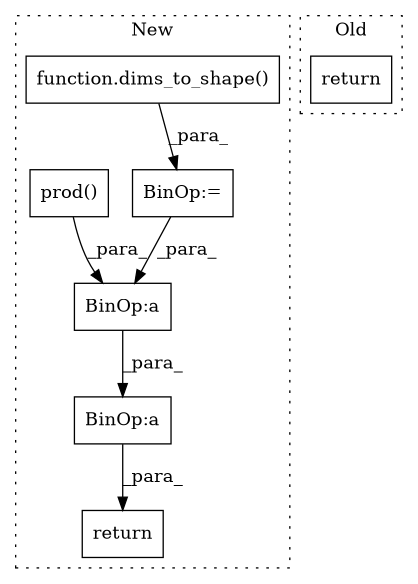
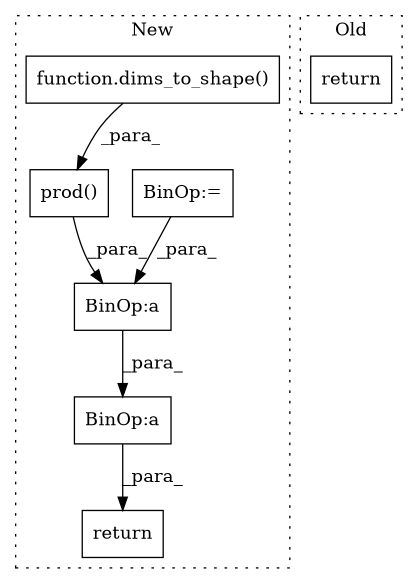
edge "function.dims_to_shape()" -> "BinOp:=": now "function.dims_to_shape()" -> "prod()"
